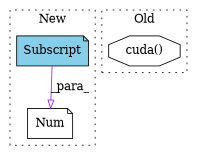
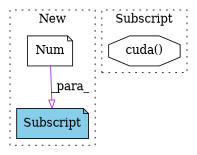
cluster "Old": label "Old" -> "Subscript"
edge "Subscript" -> "Num": reversed
